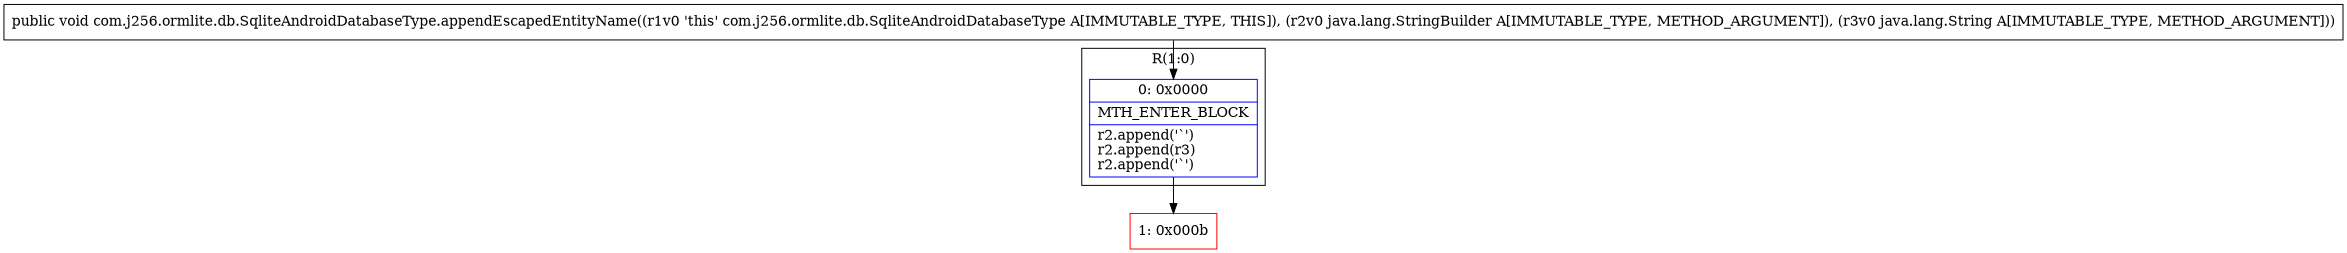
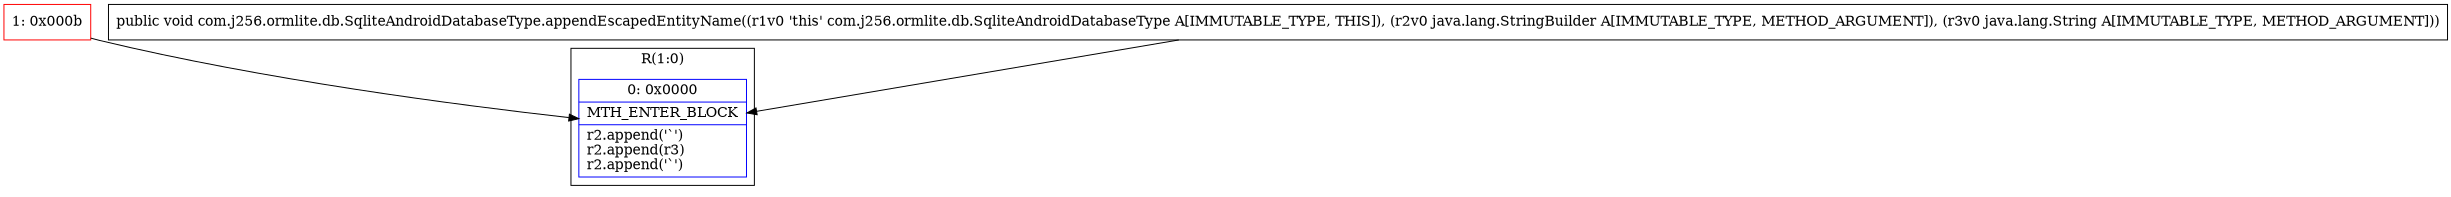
edge "0: 0x0000" -> "1: 0x000b": reversed
